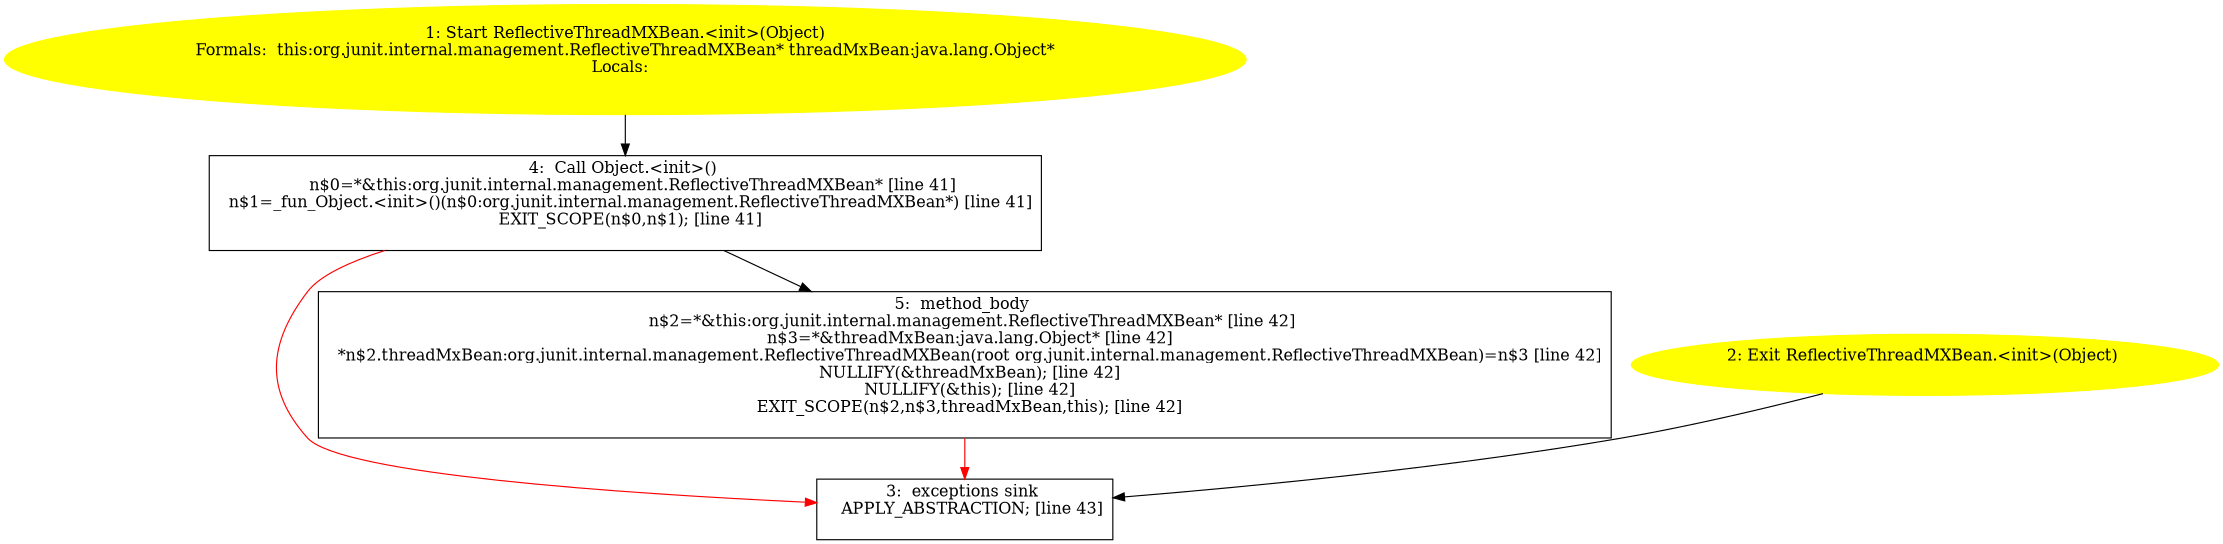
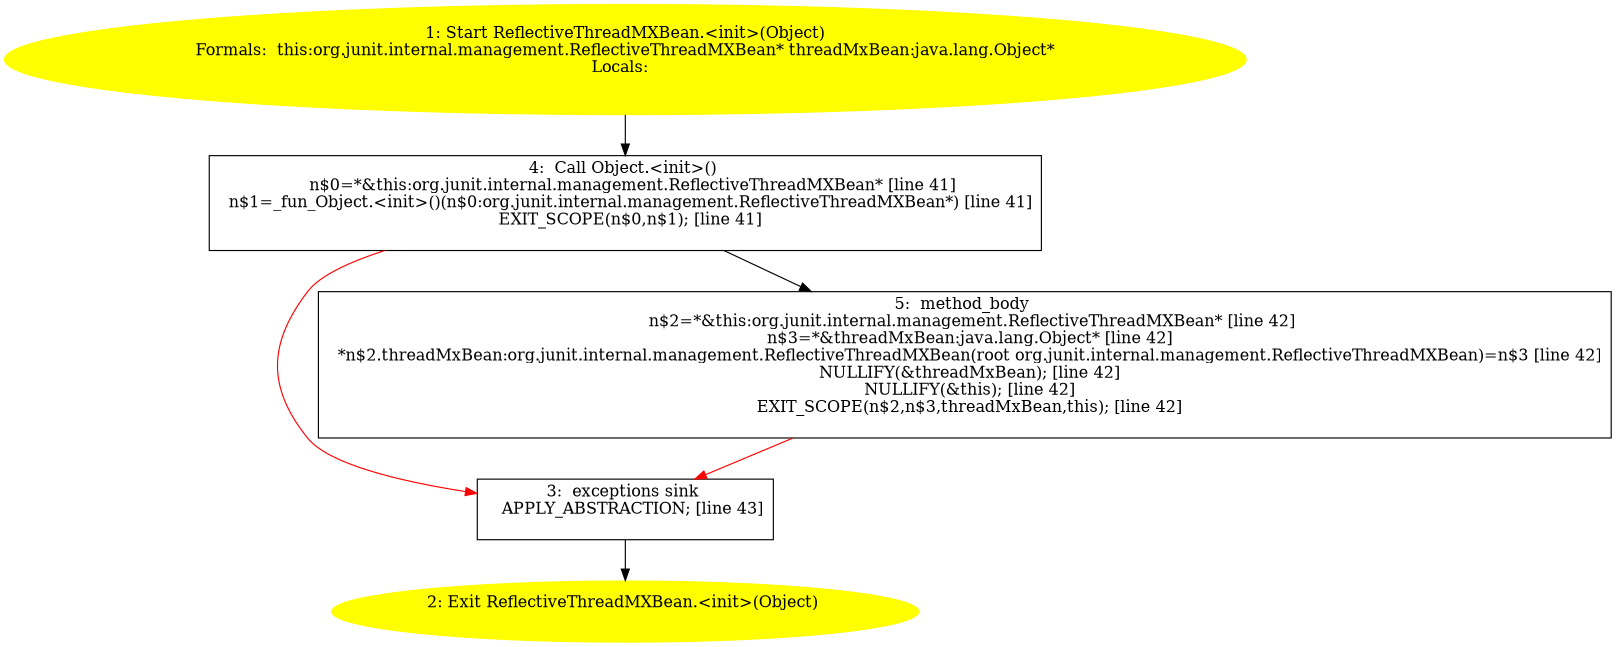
edge "2: Exit ReflectiveThreadMXBean.<init>(Object)" -> "3:  exceptions sink APPLY_ABSTRACTION; [line 43]": reversed
